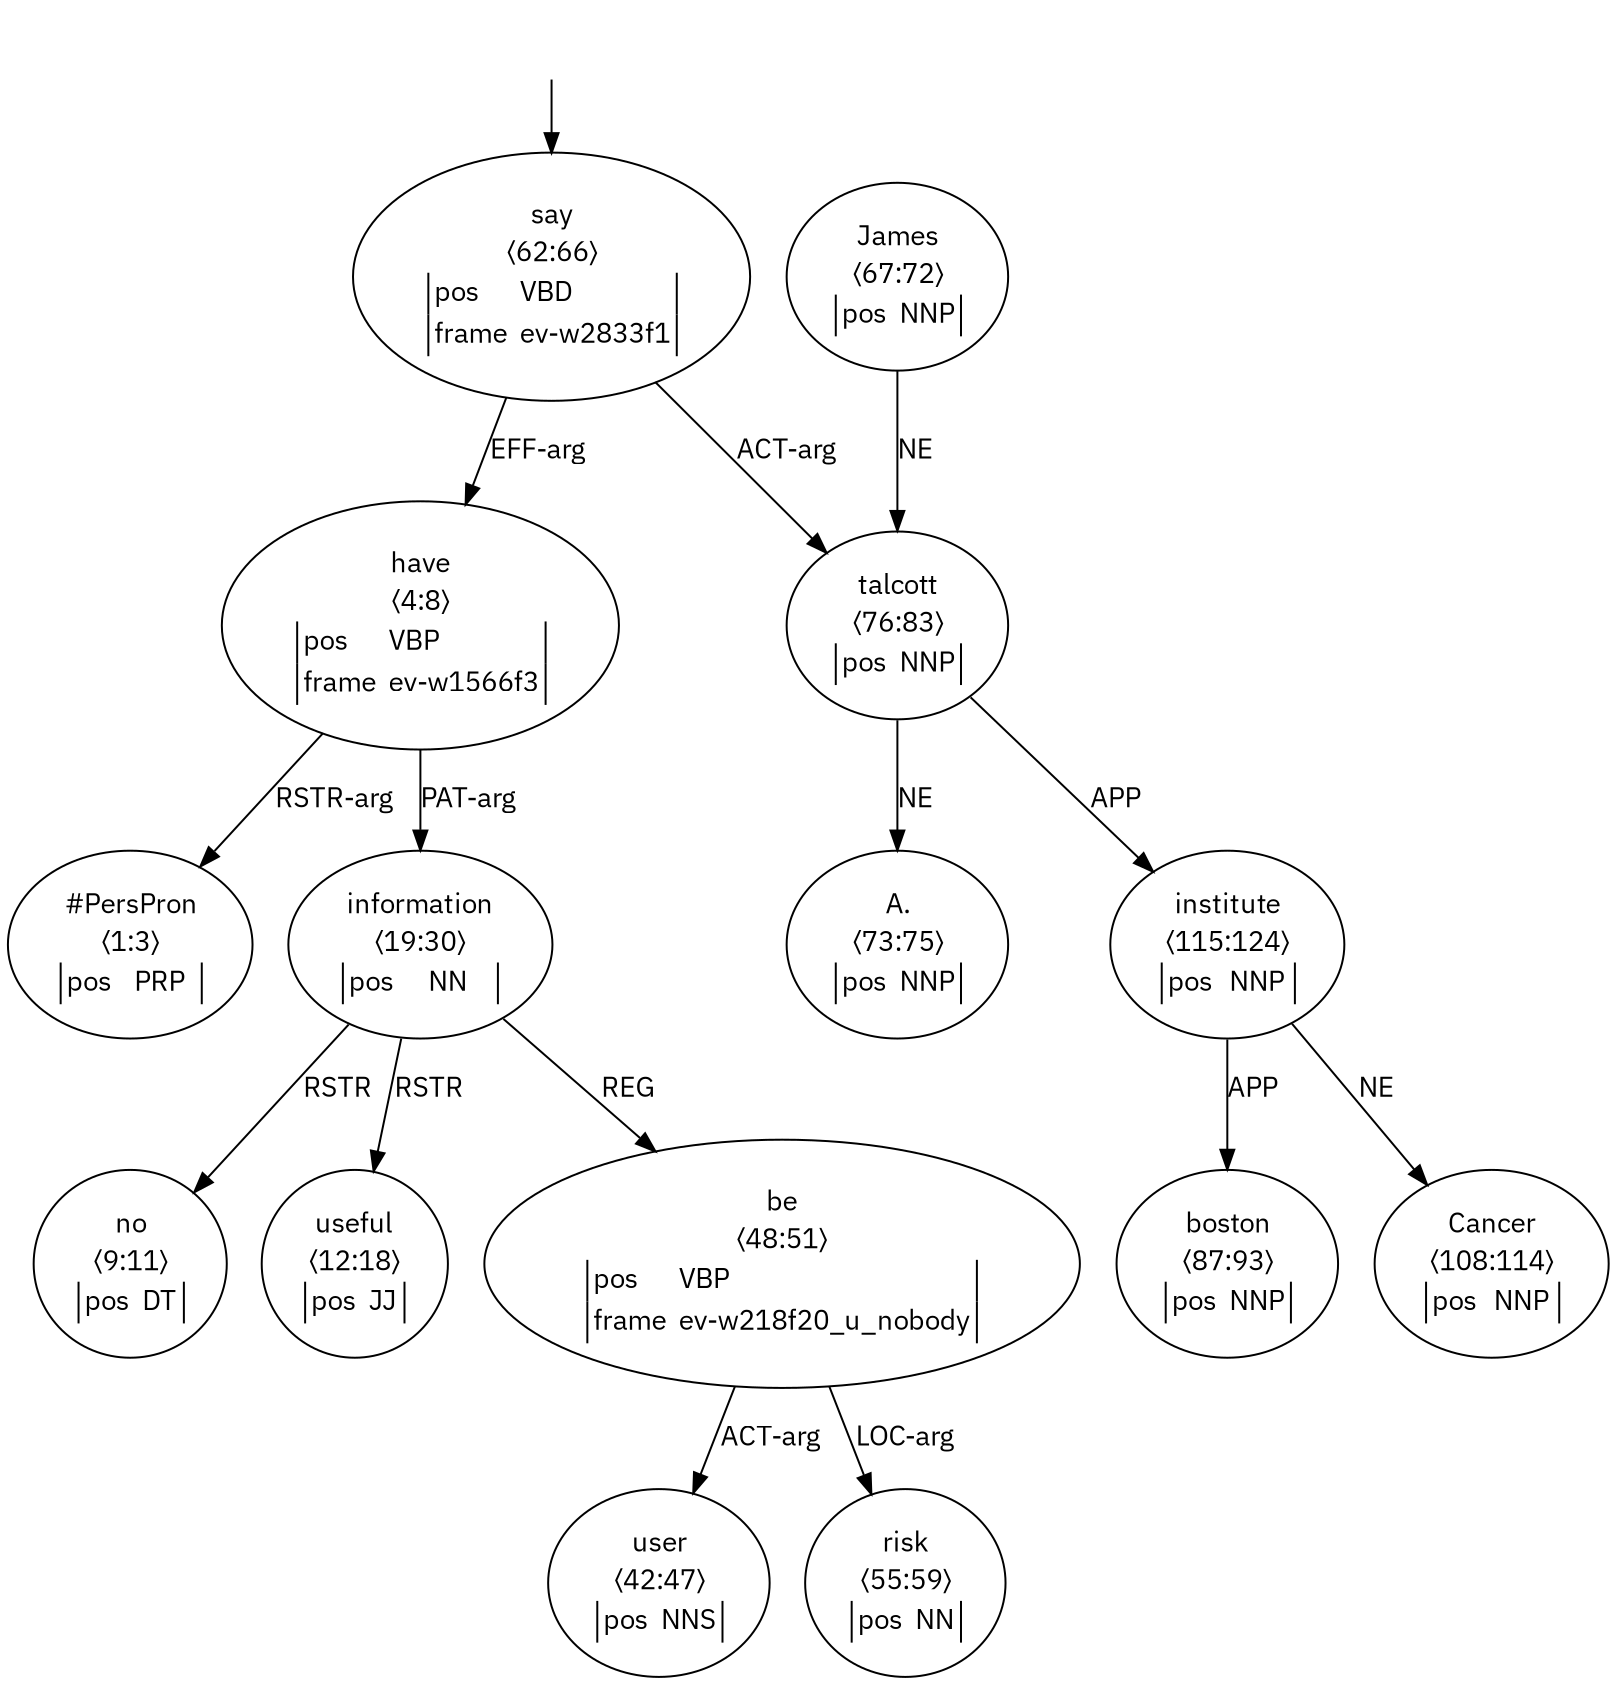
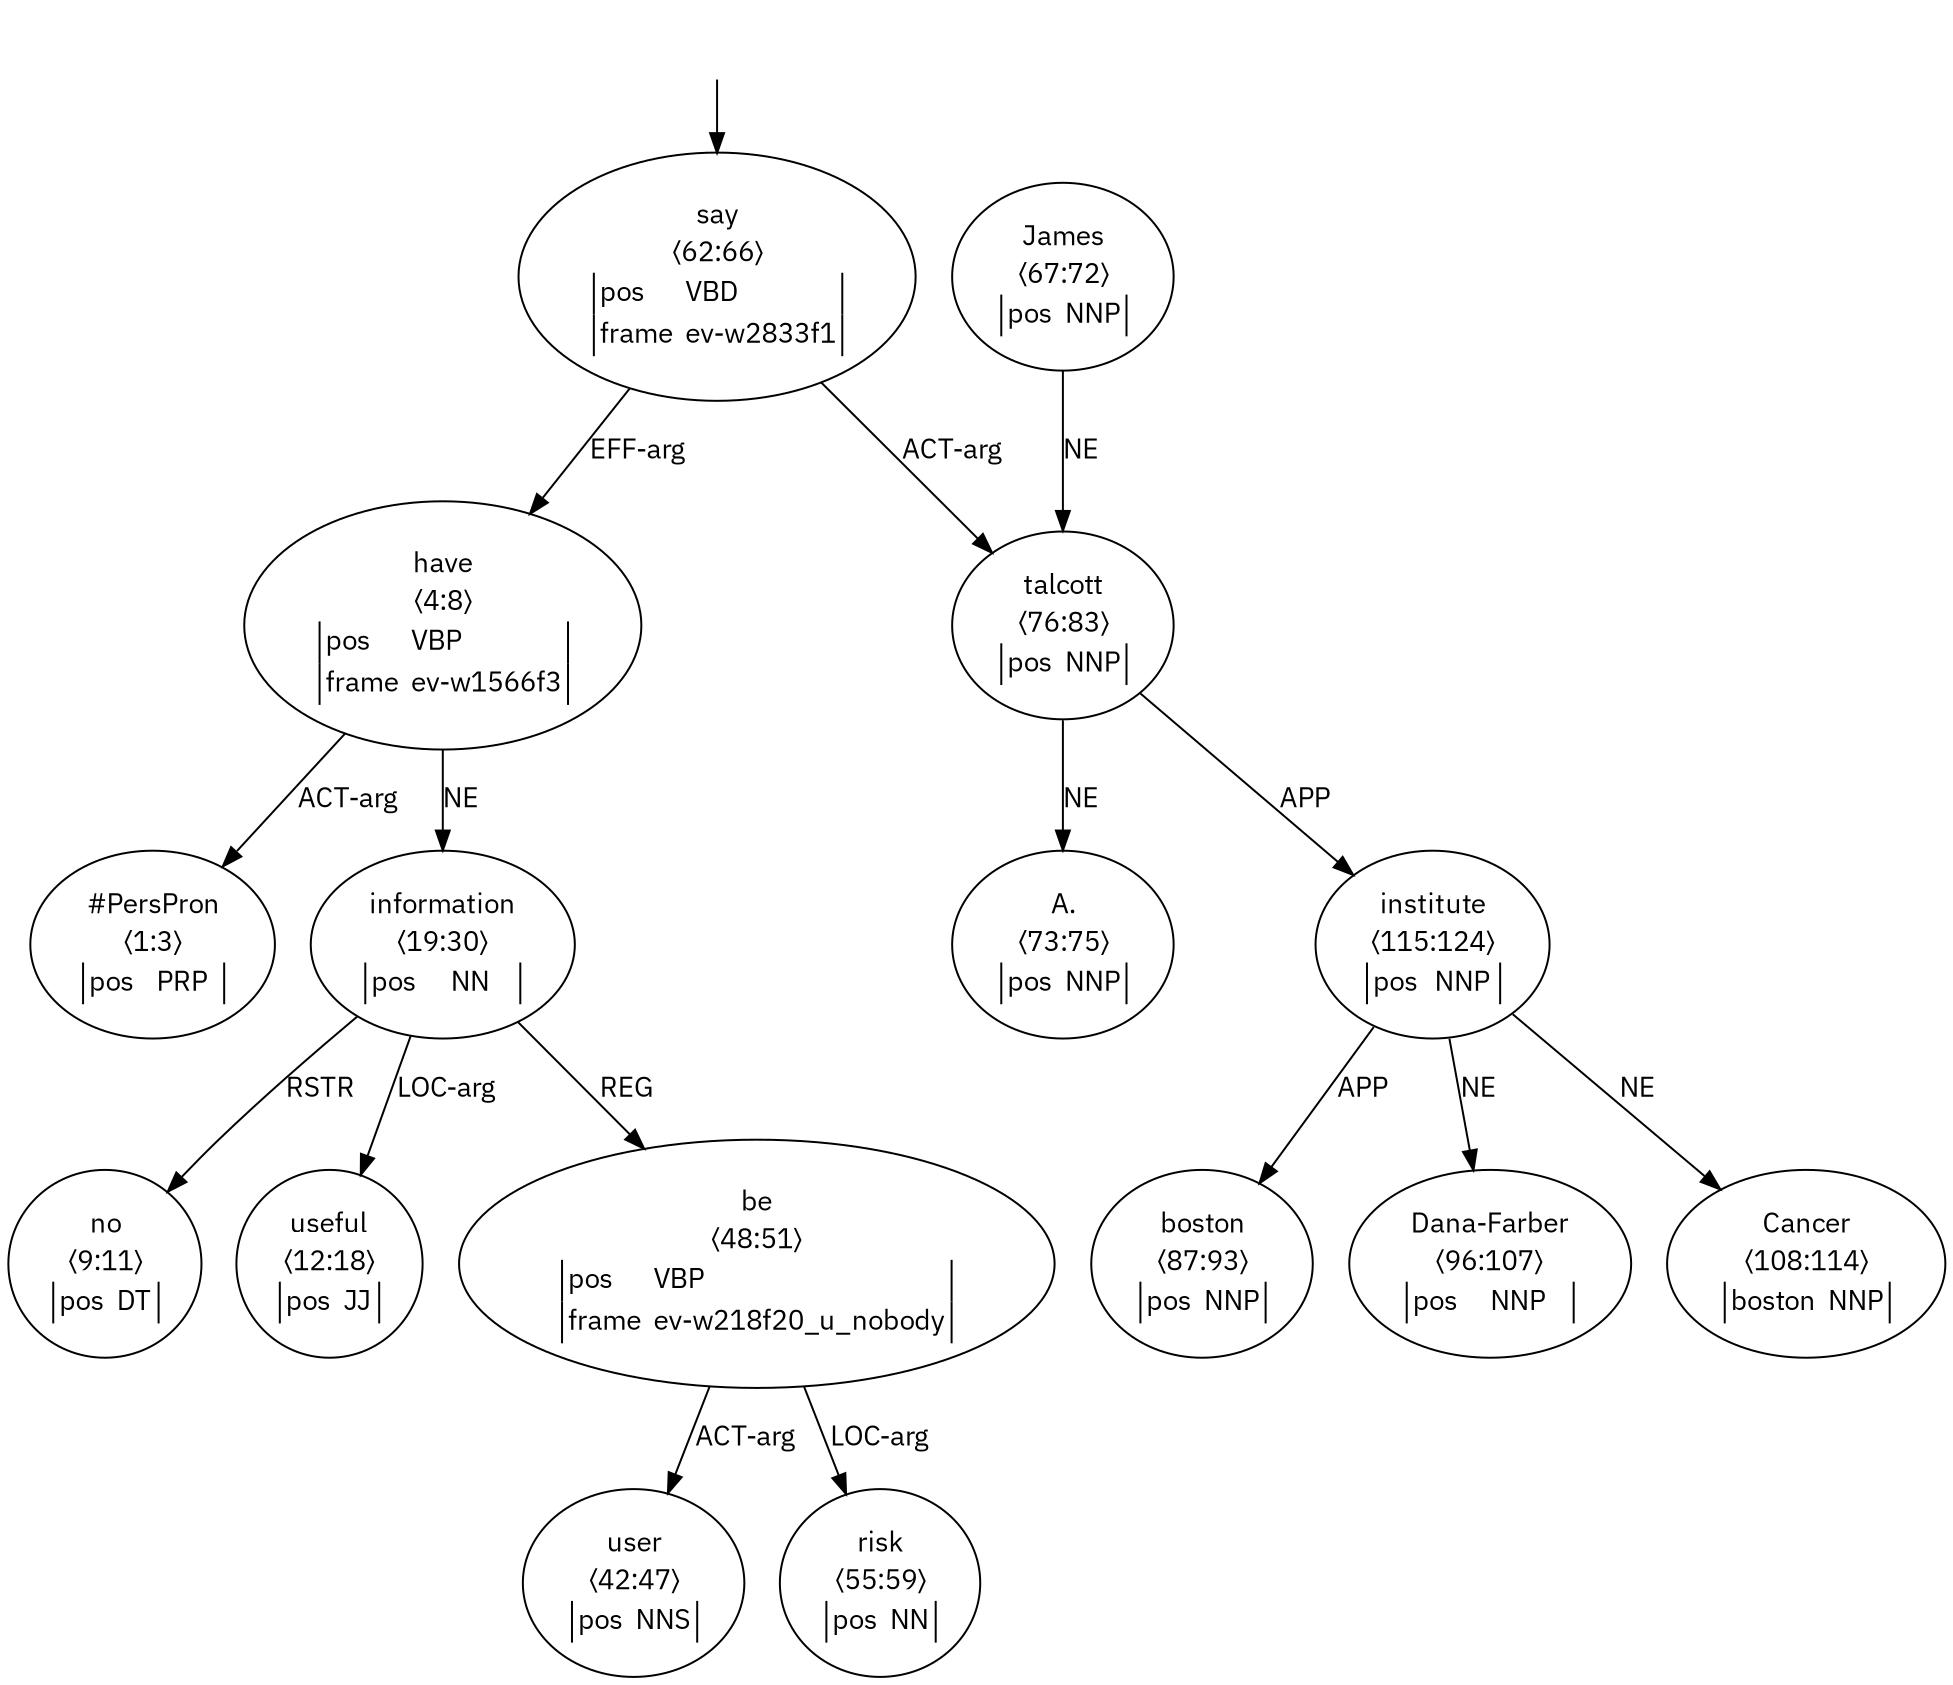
edge "have" -> "#PersPron": label "RSTR-arg" -> "ACT-arg"
edge "have" -> "information": label "PAT-arg" -> "NE"
edge "information" -> "useful": label "RSTR" -> "LOC-arg"
node "Dana-Farber": added
node "Cancer": text "pos" -> "boston"
